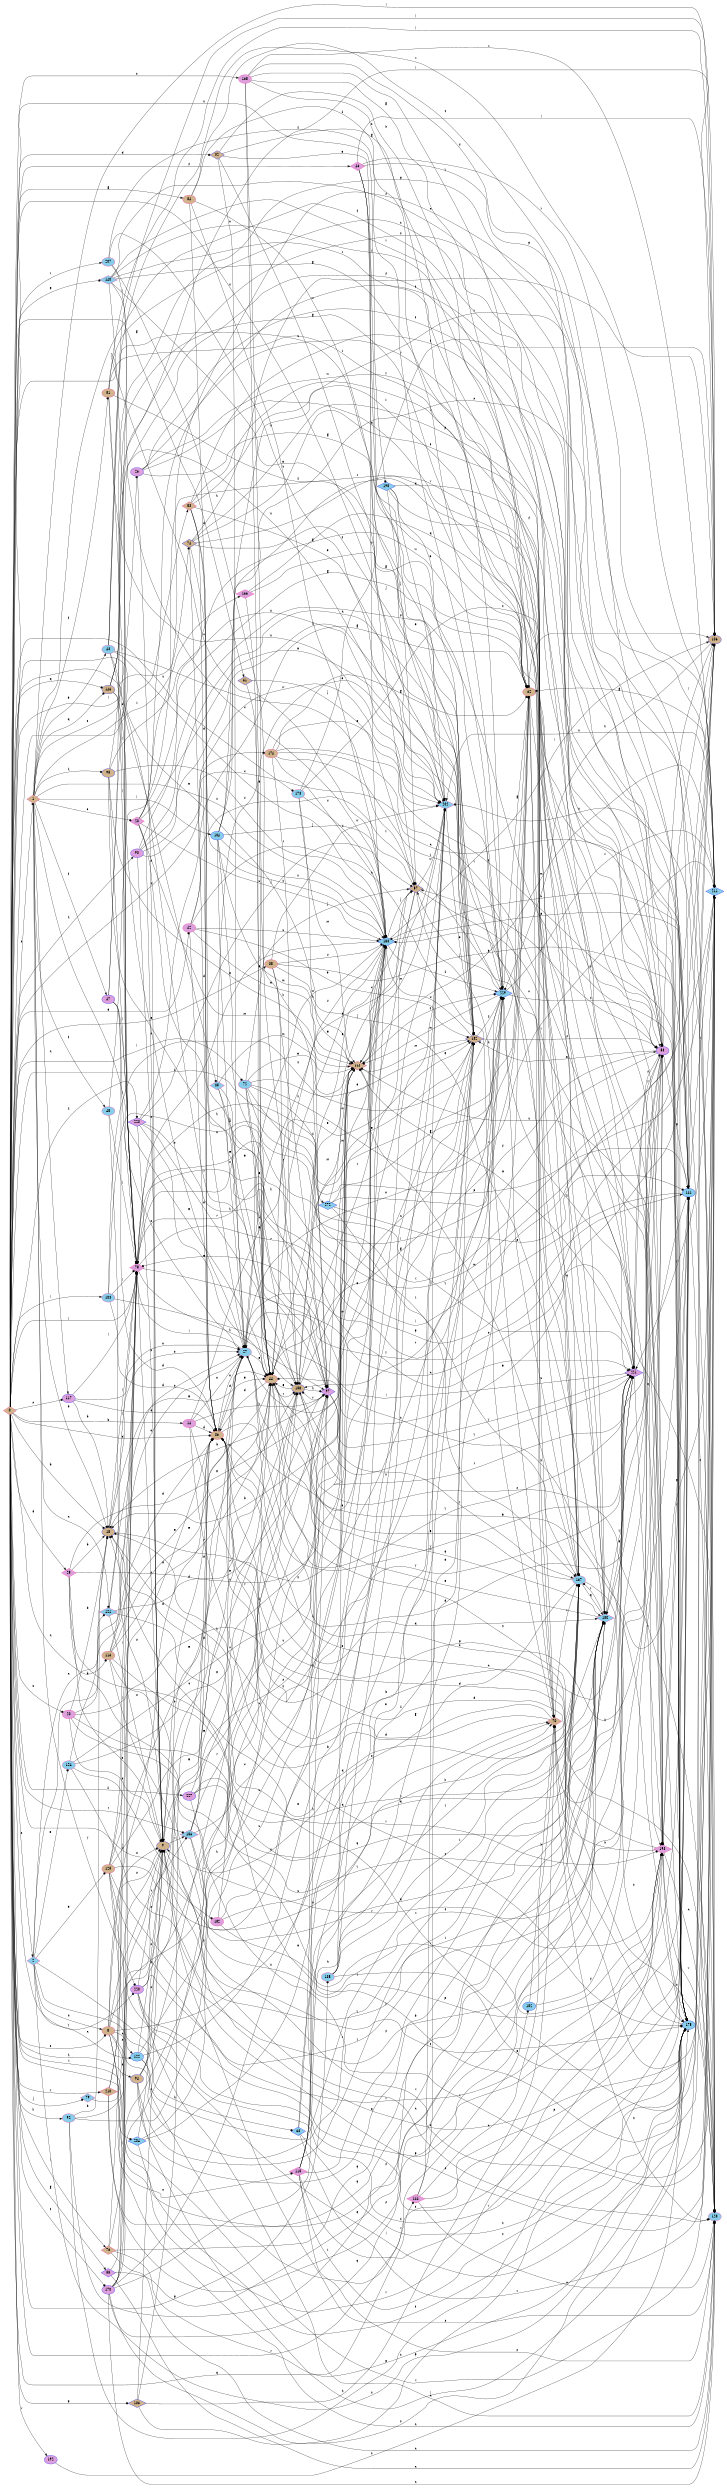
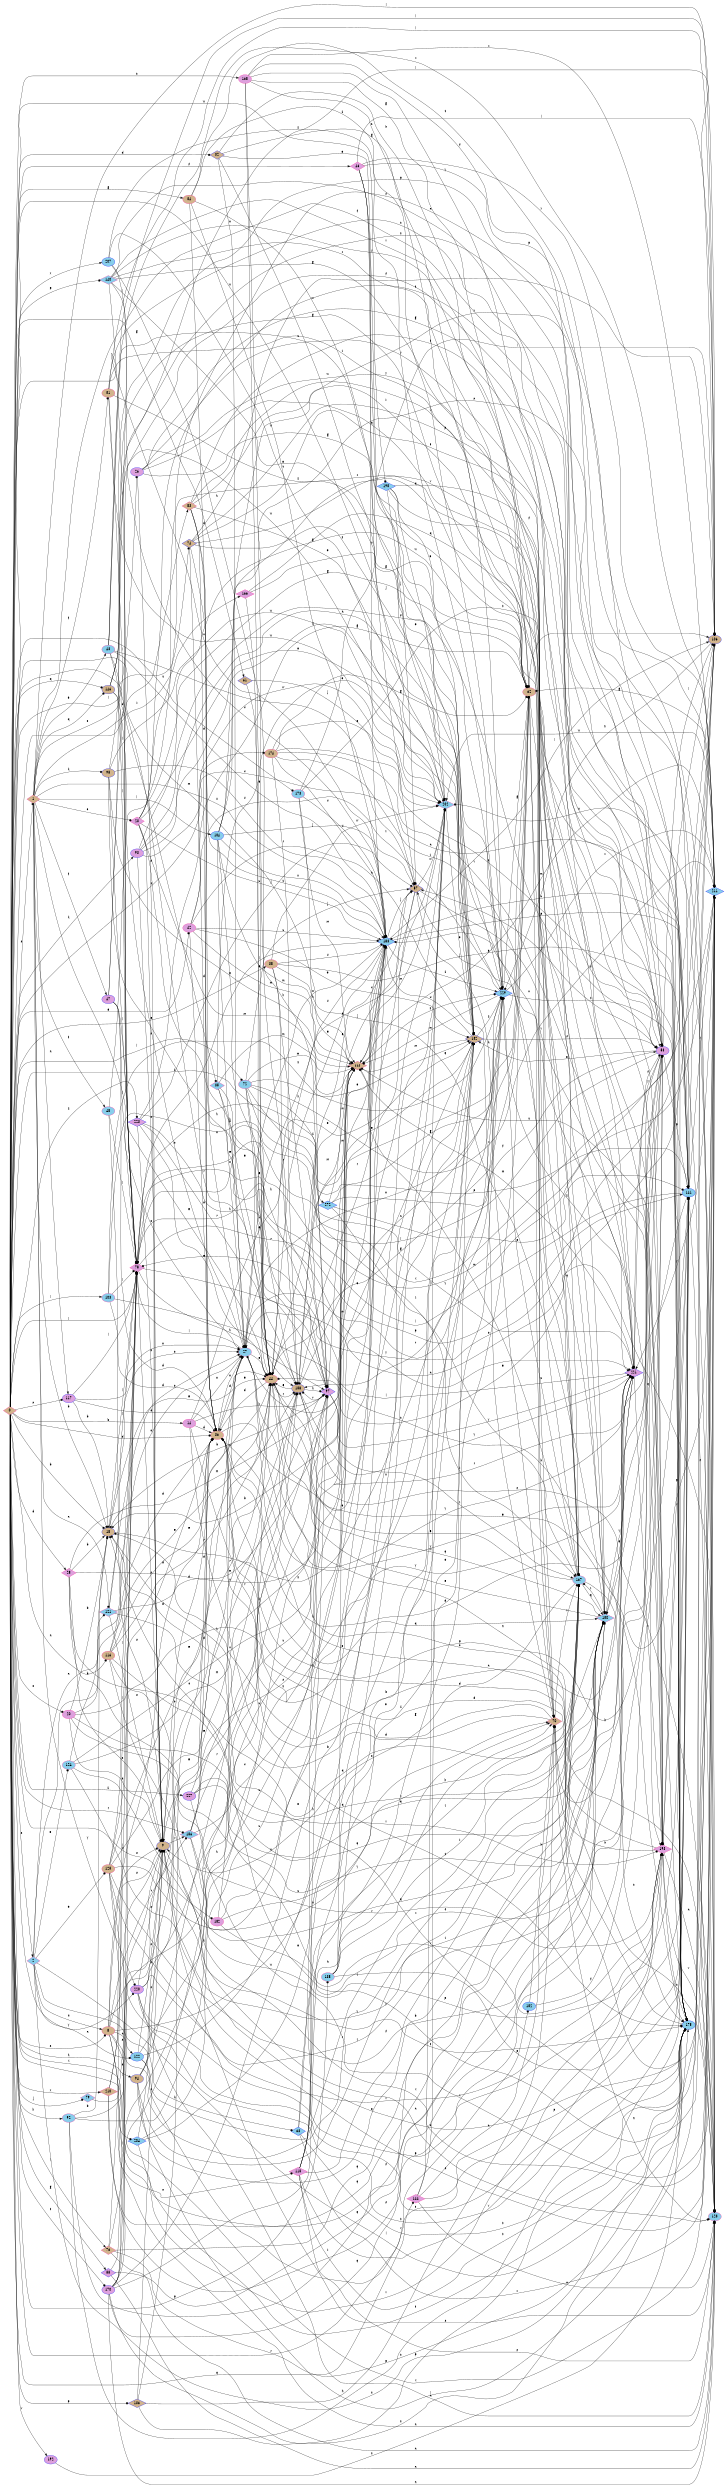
node "207": color deeppink -> blue
edge "26" -> "175": label "t" -> "g"
